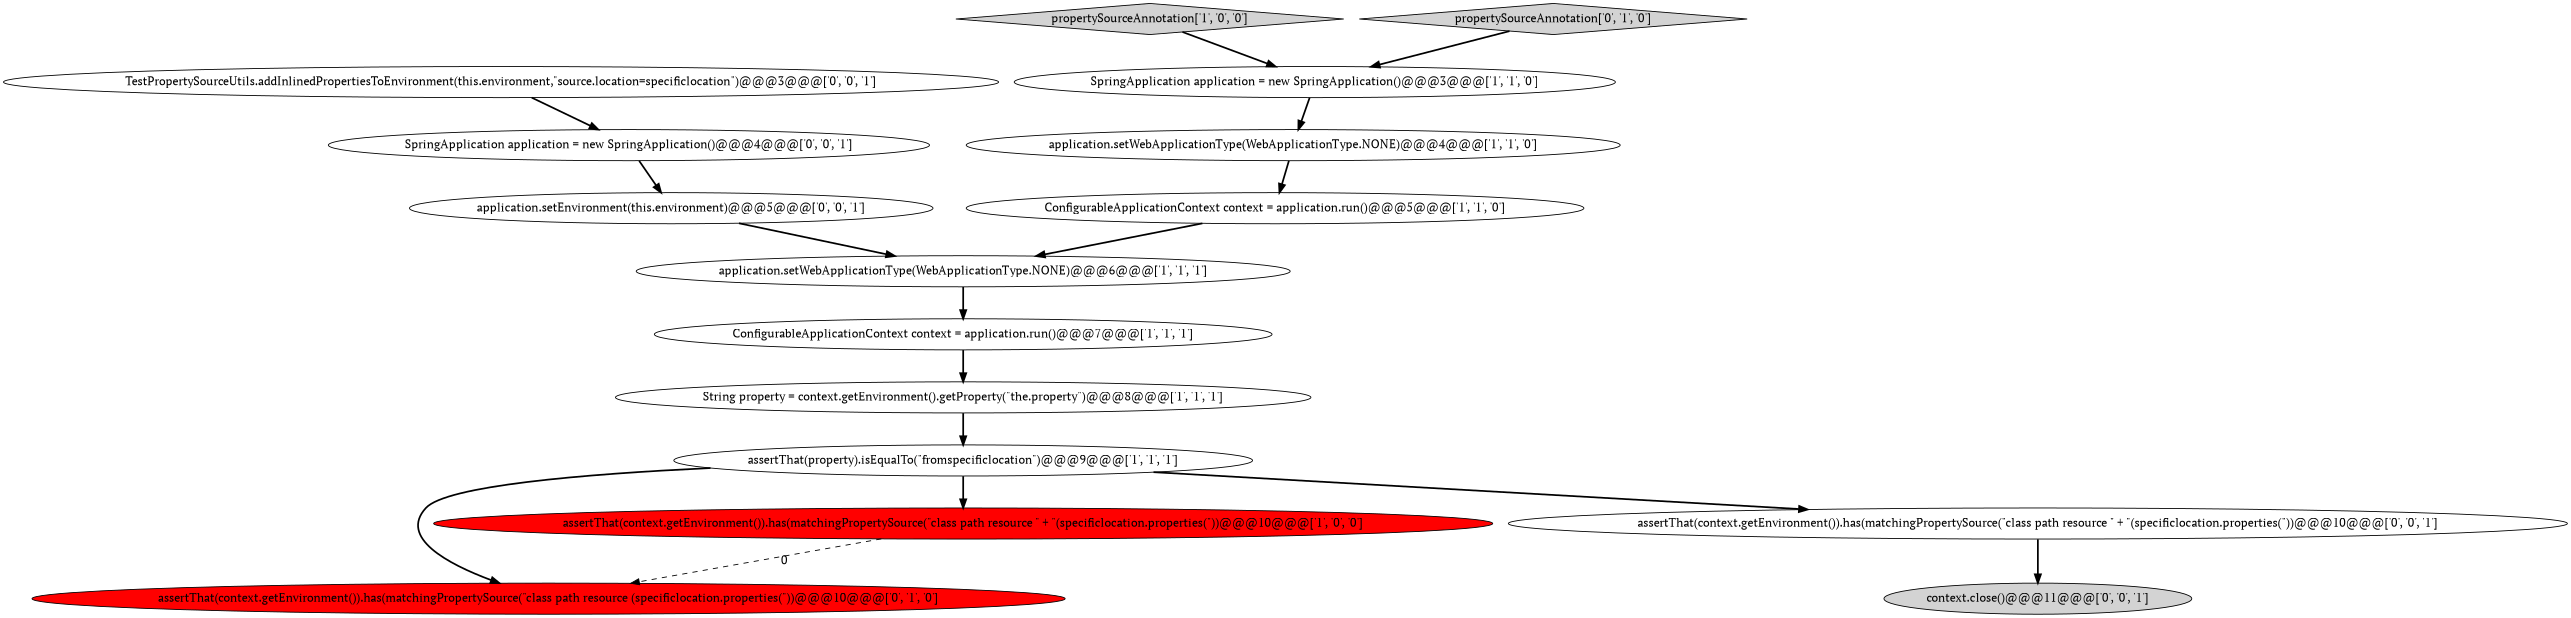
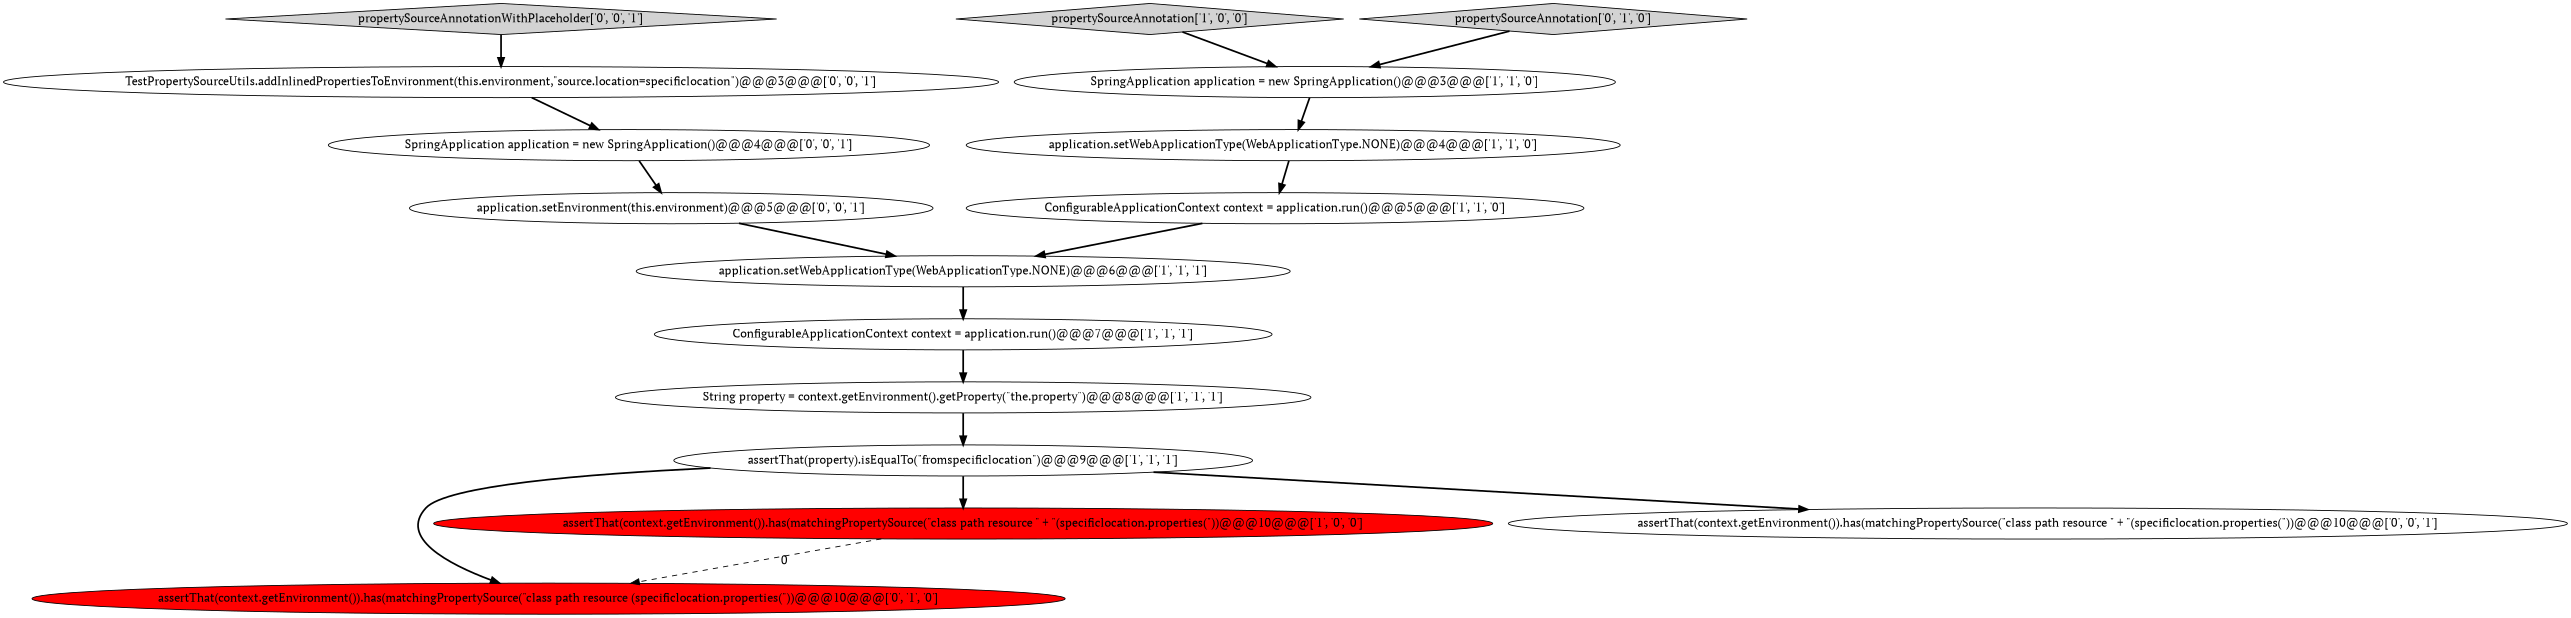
node "propertySourceAnnotationWithPlaceholder['0', '0', '1']": added
node "context.close()@@@11@@@['0', '0', '1']": removed
